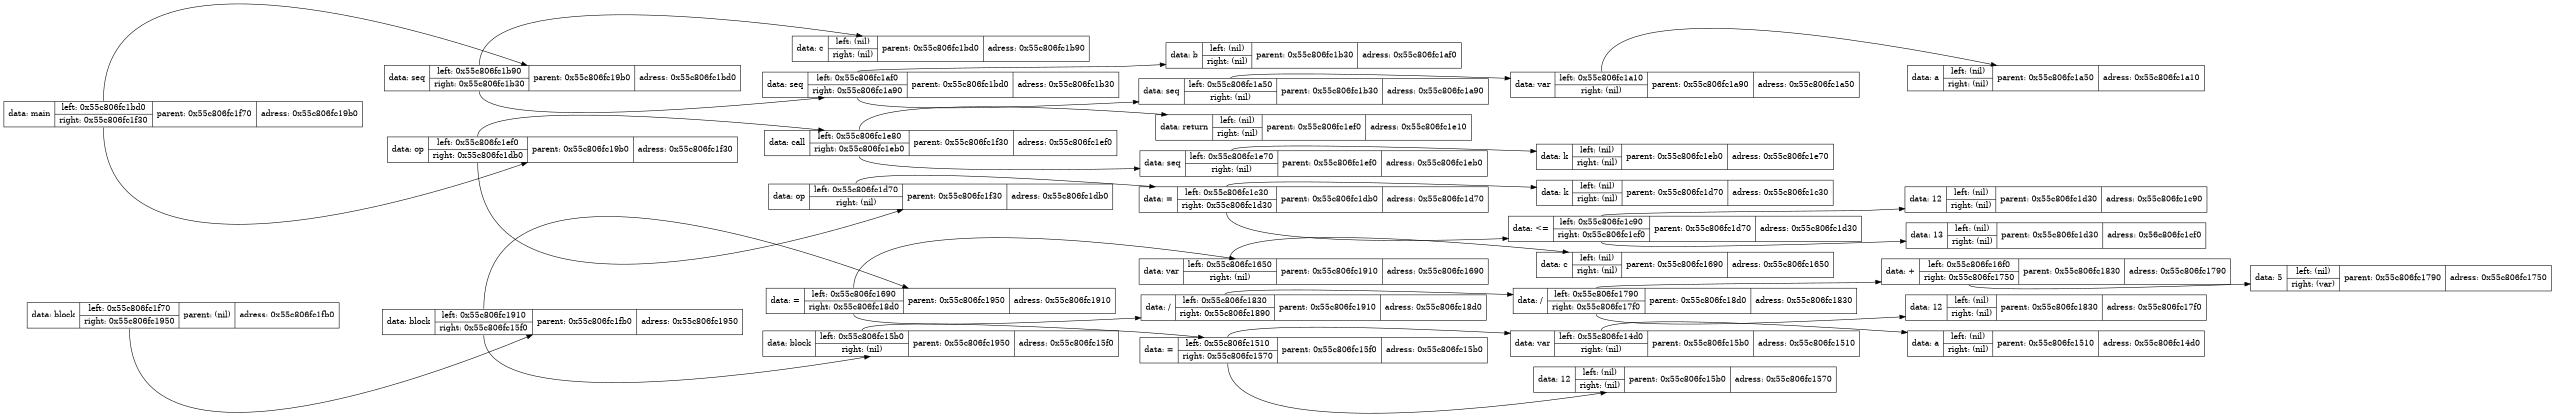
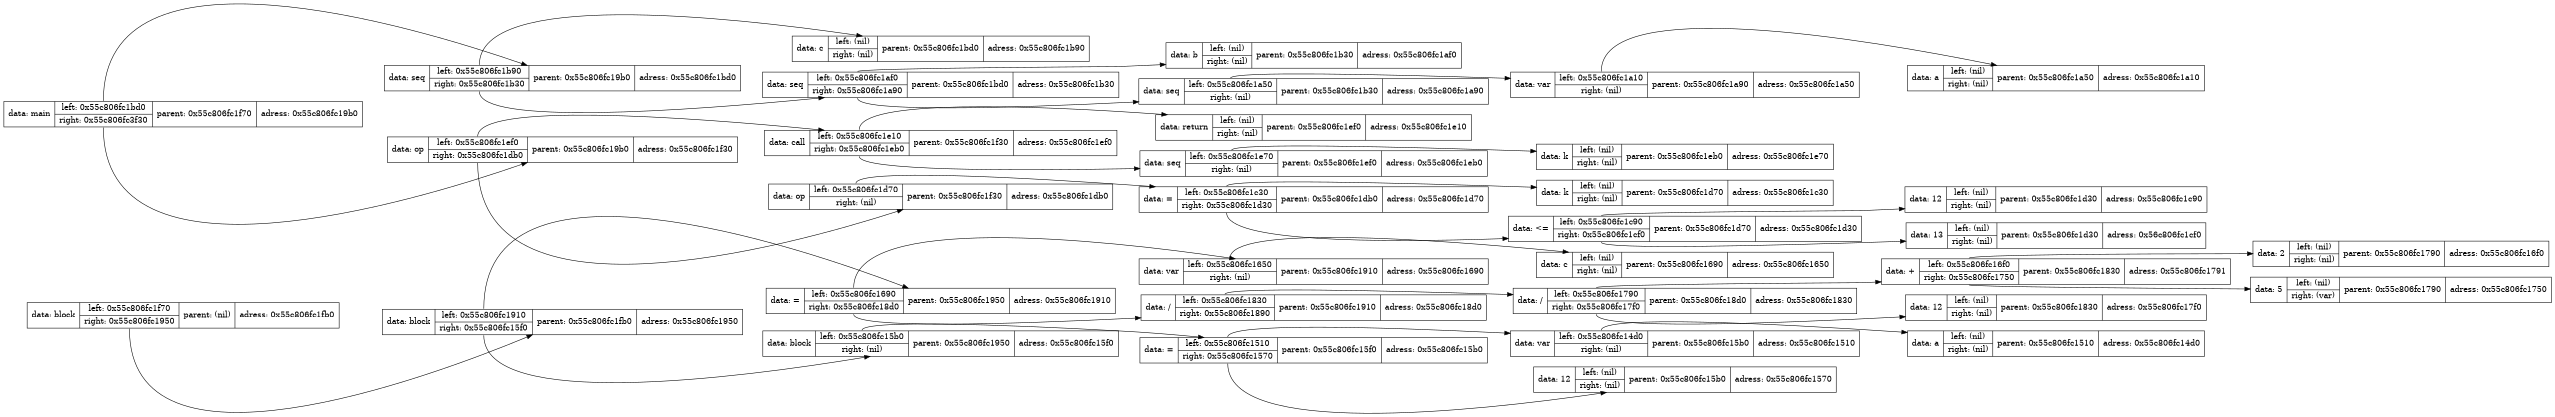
node "data: main": text "right: 0x55c806fc1f30" -> "right: 0x55c806fc3f30"
node "data: call": text "left: 0x55c806fc1e80" -> "left: 0x55c806fc1e10"
node "data: 2": added
node "data: +": text "adress: 0x55c806fc1790" -> "adress: 0x55c806fc1791"
